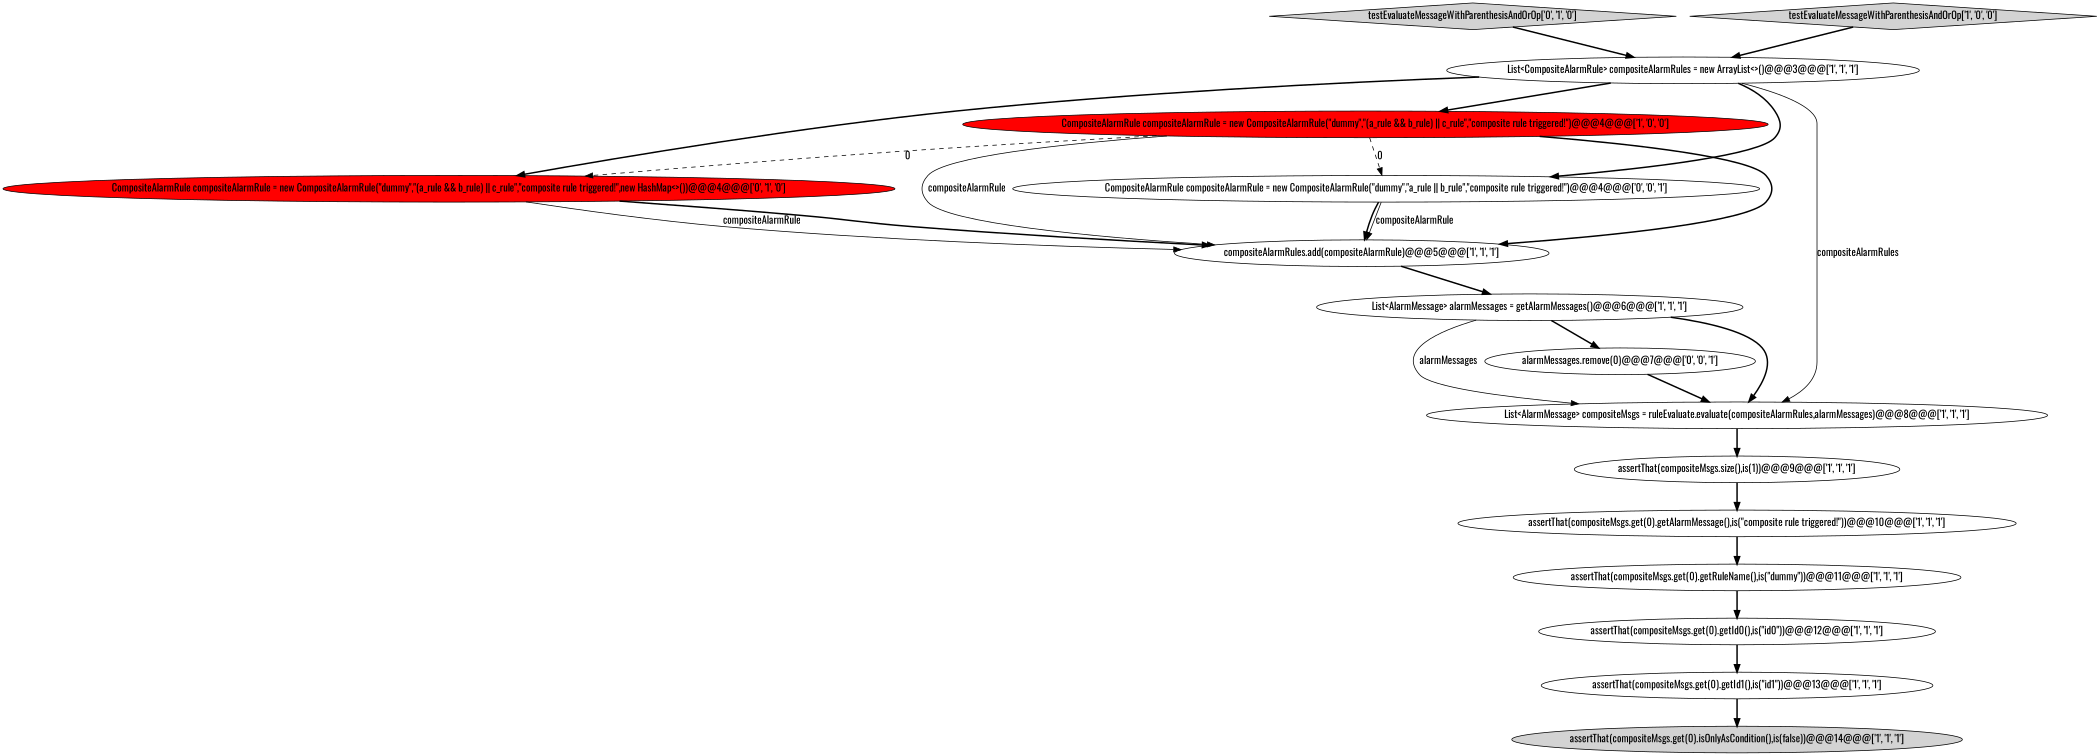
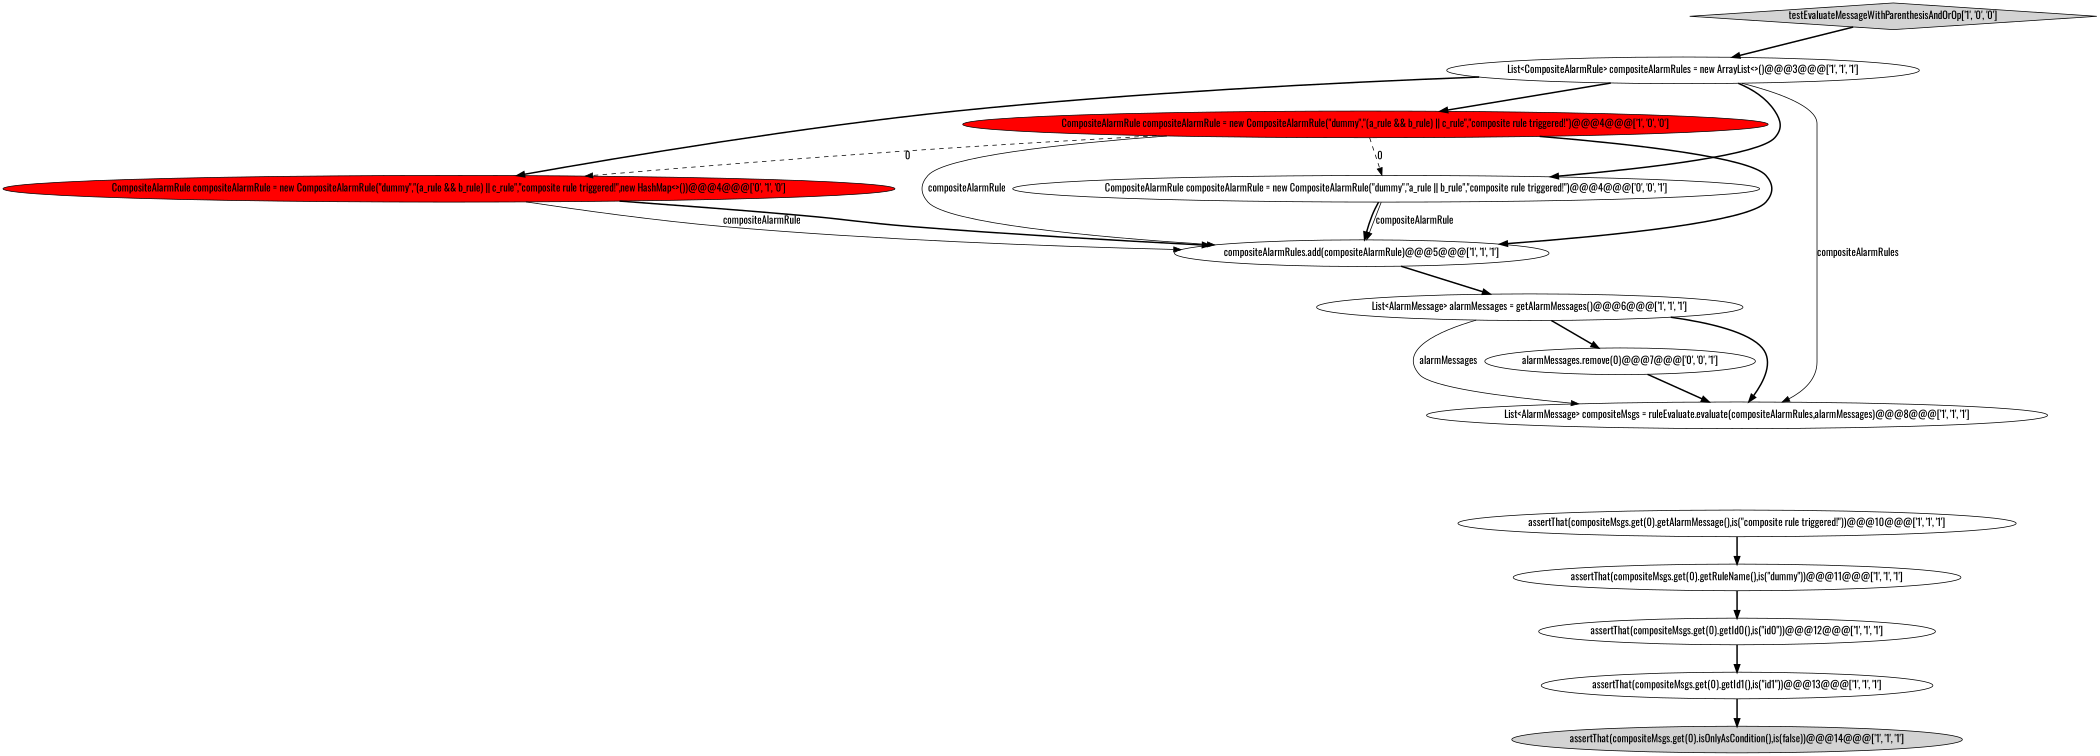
node "testEvaluateMessageWithParenthesisAndOrOp['0', '1', '0']": removed
node "assertThat(compositeMsgs.size(),is(1))@@@9@@@['1', '1', '1']": removed
